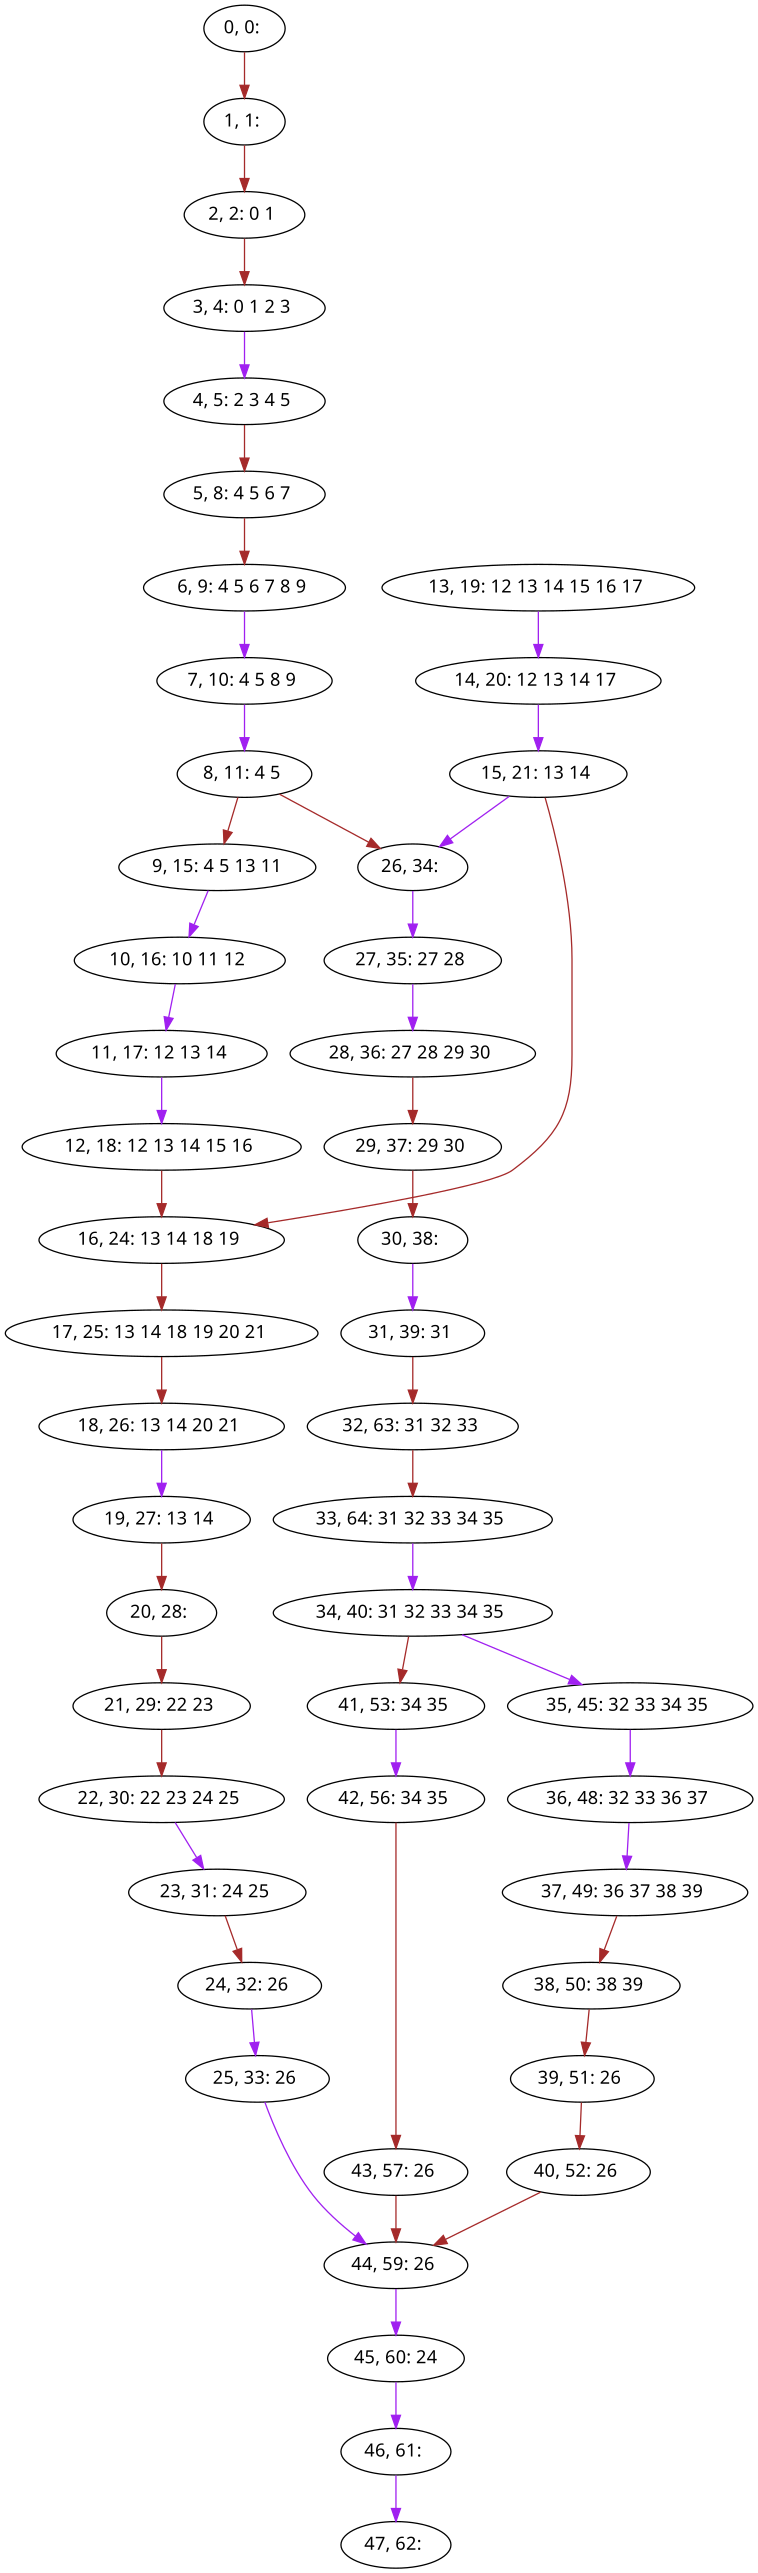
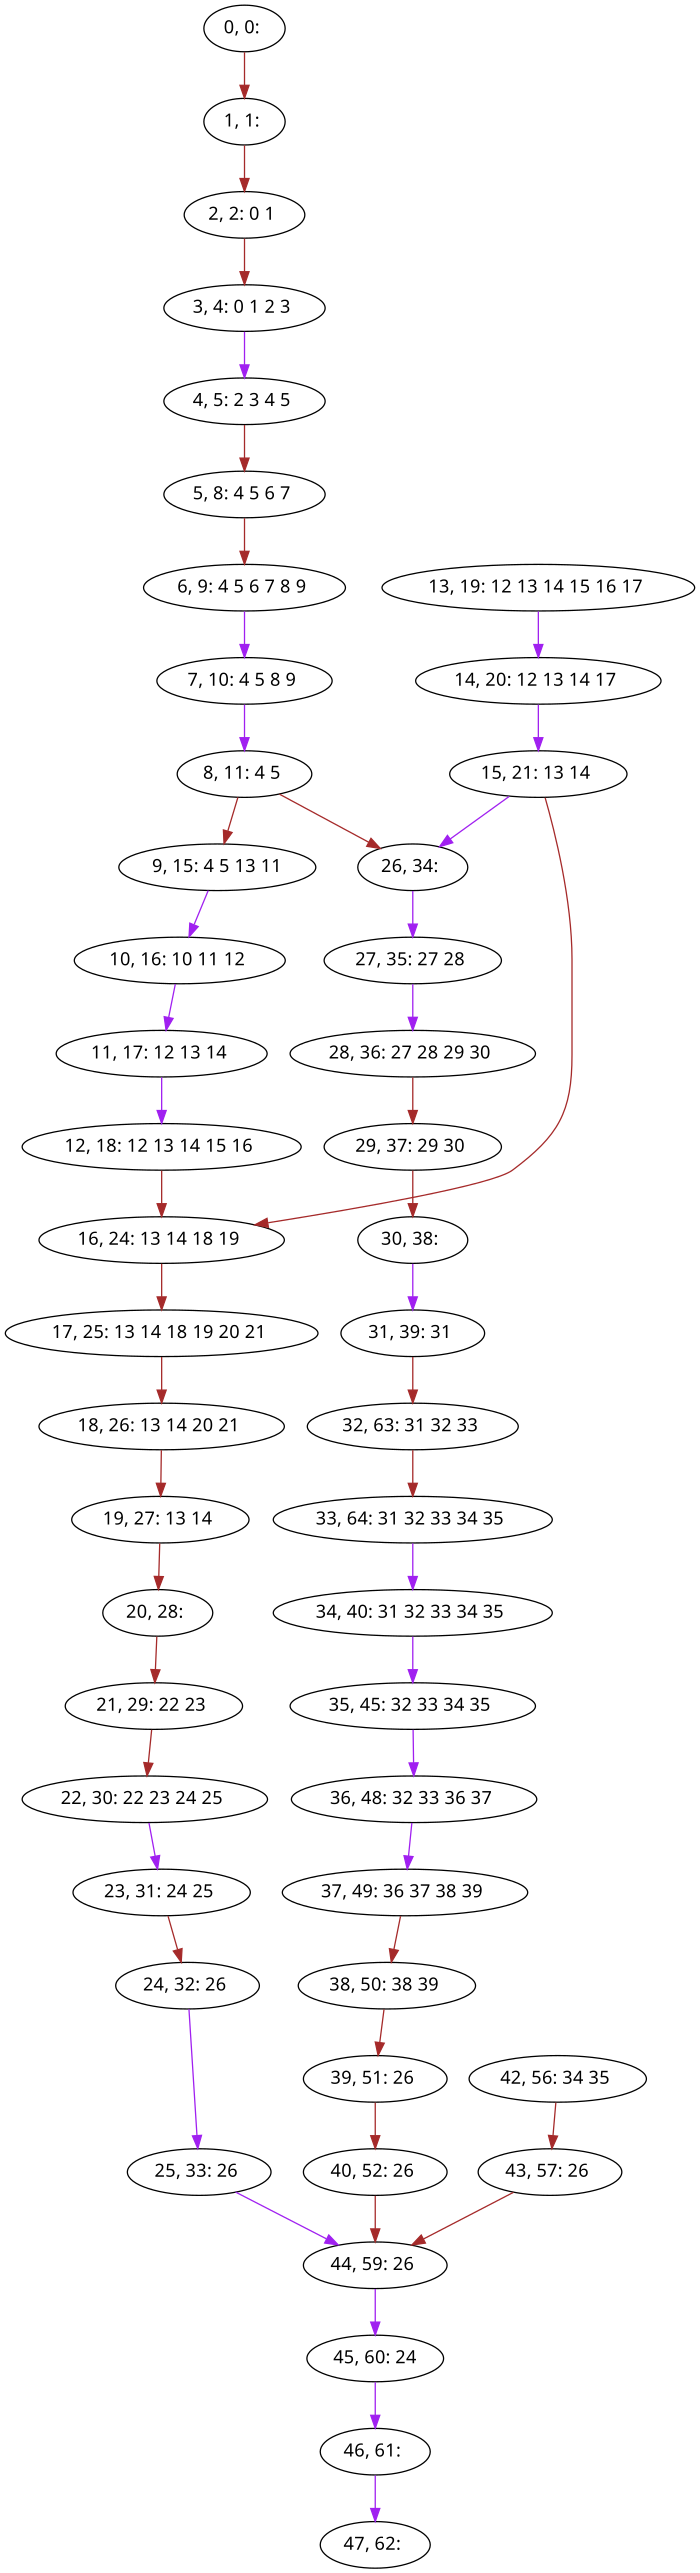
edge "18, 26: 13 14 20 21" -> "19, 27: 13 14": color purple -> brown
node "41, 53: 34 35": removed
